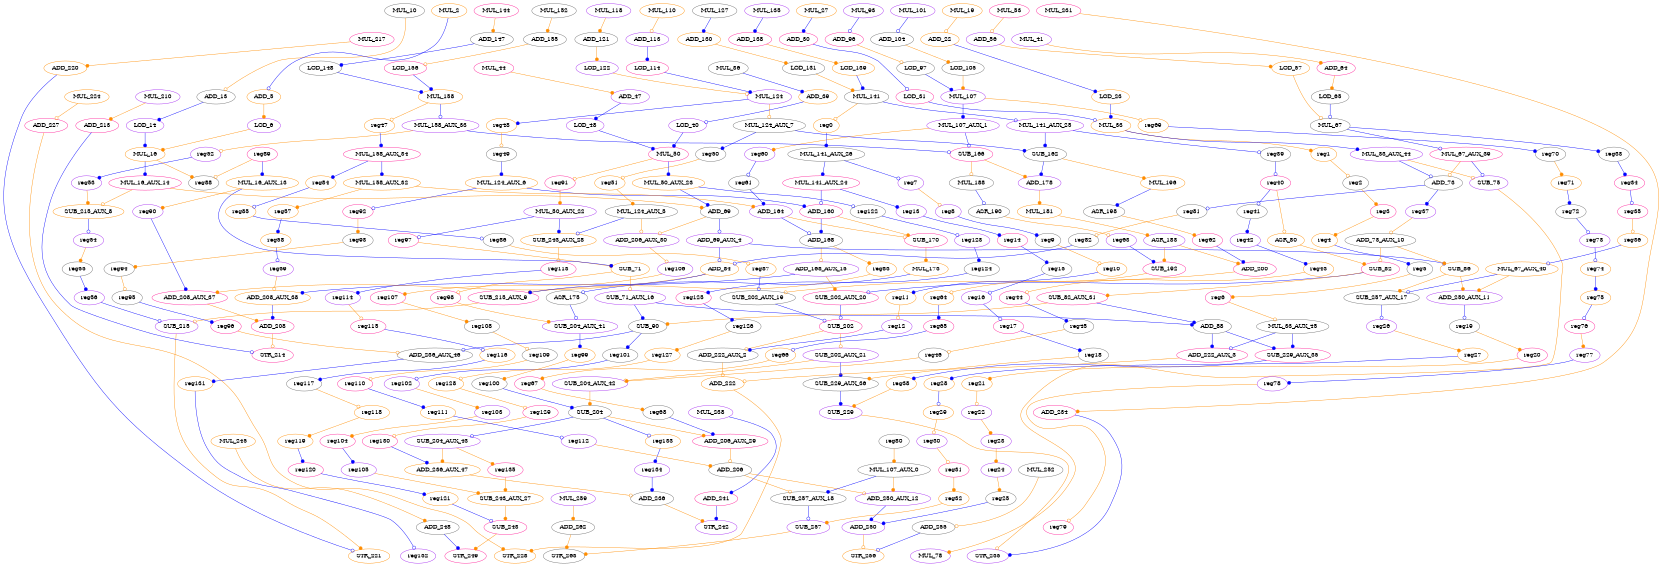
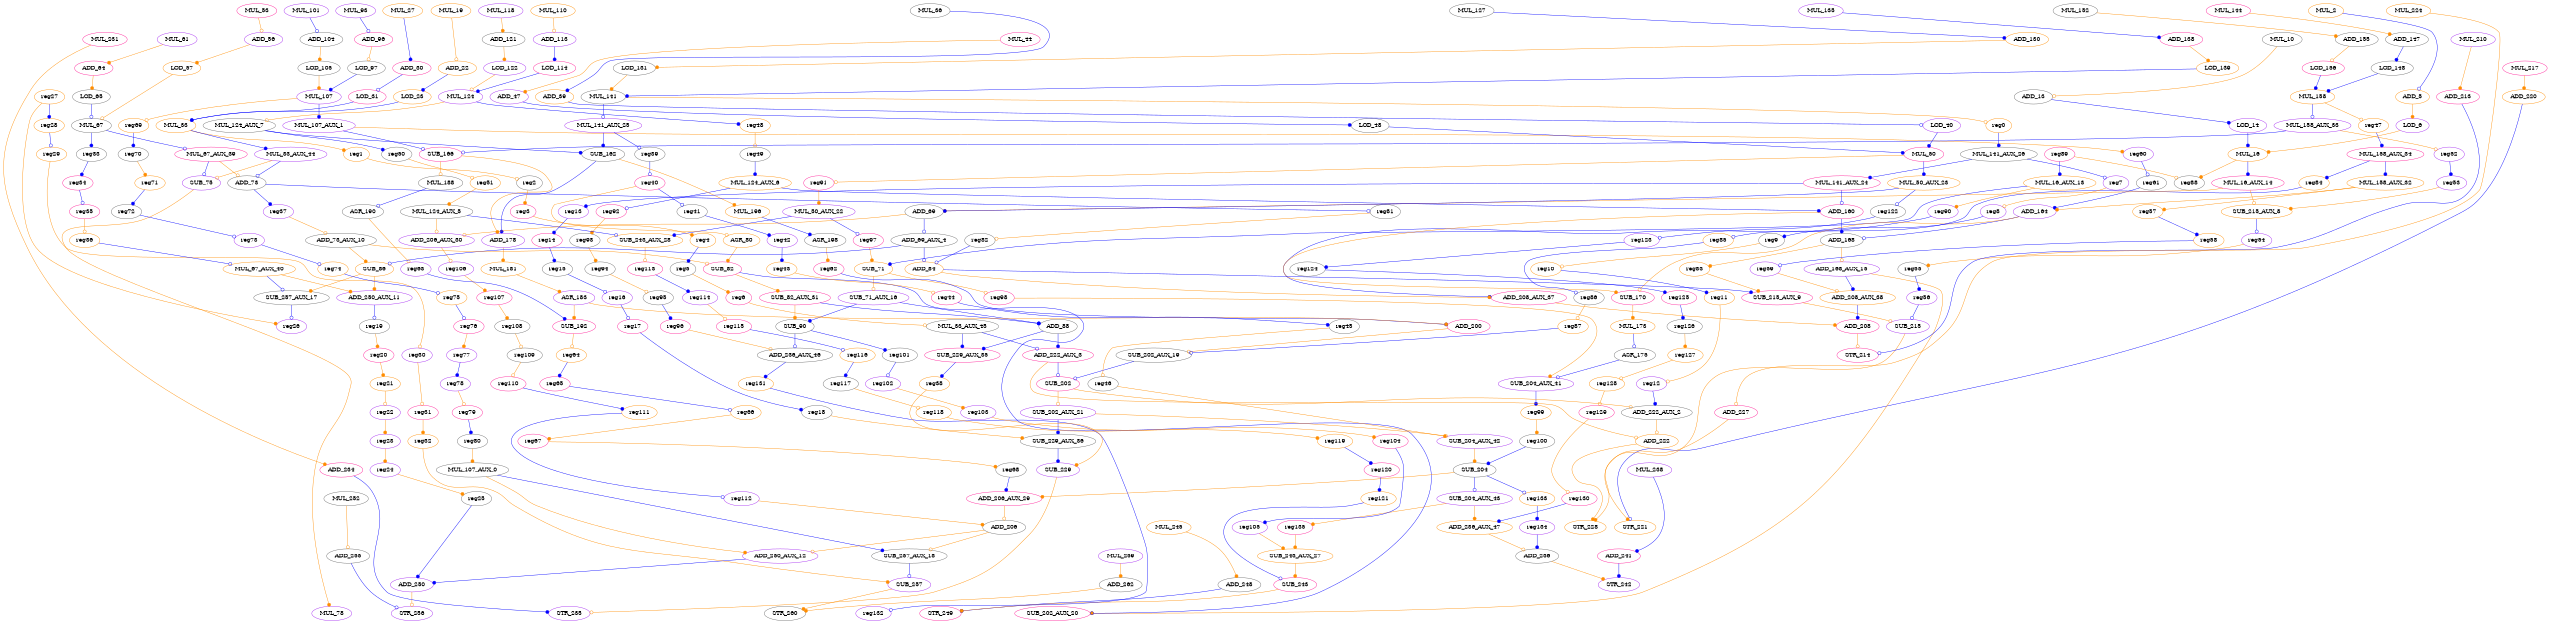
node "MUL_41": label "MUL_41" -> "MUL_61"
node "LOD_48": color purple -> gray40
node "ADD_69_AUX_4": color purple -> gray40
edge "reg74" -> "reg75": arrowhead dot -> odot
edge "SUB_202_AUX_20" -> "SUB_202": now "ADD_222_AUX_3" -> "SUB_202"
edge "reg26" -> "reg27": reversed
edge "reg79" -> "reg80": added
node "STR_263": label "STR_263" -> "STR_260"
node "STR_256": color darkorange -> purple
